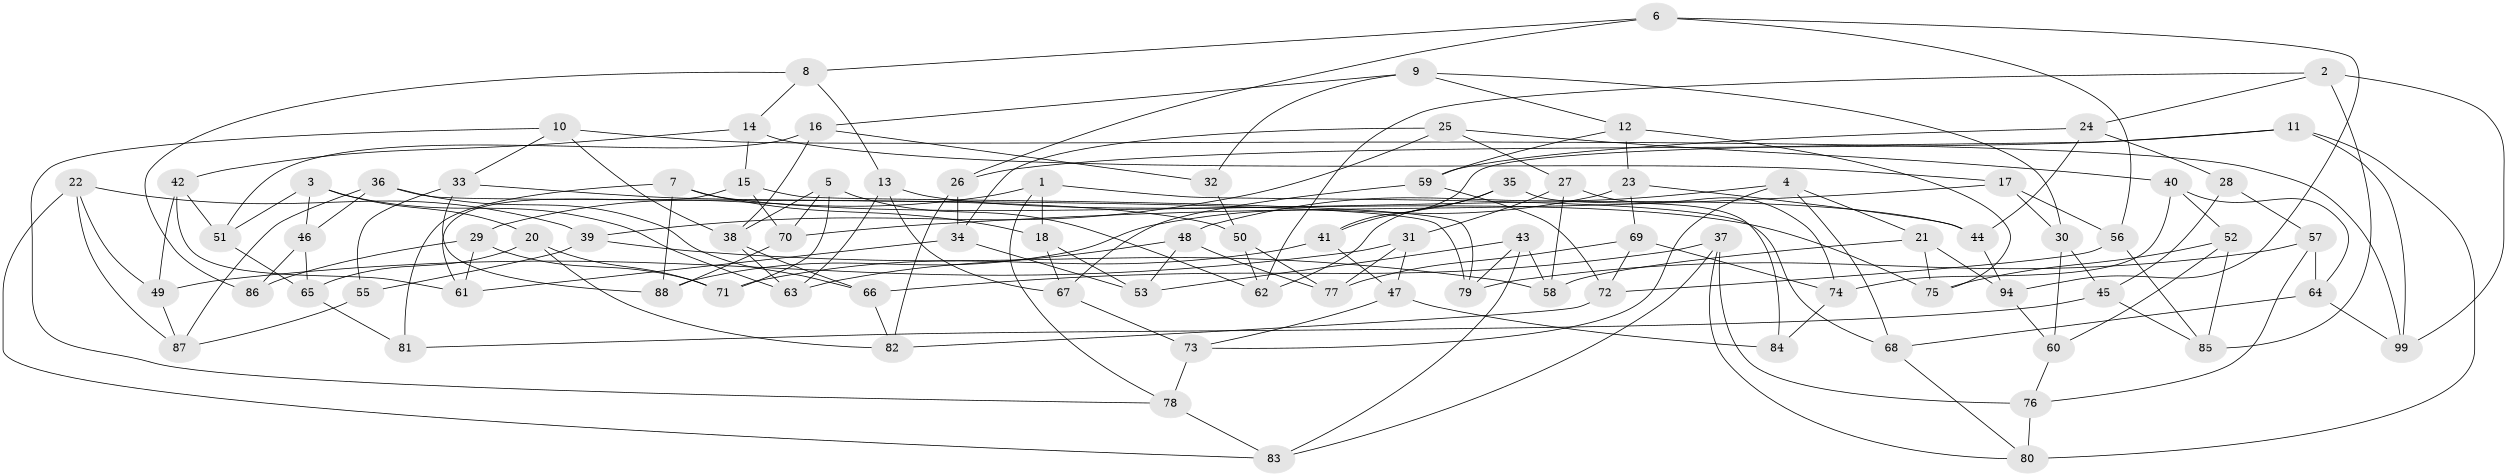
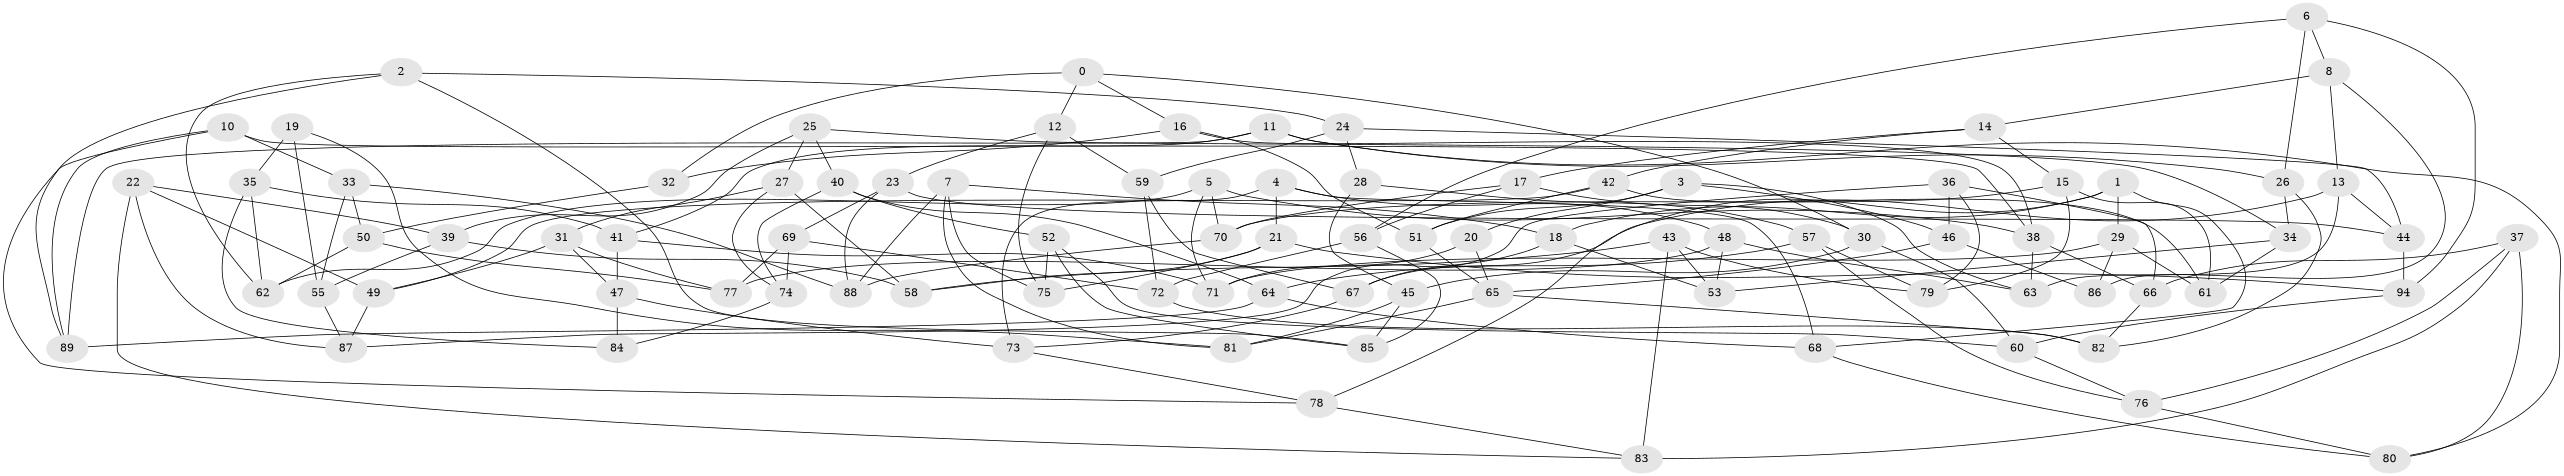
node "9": label "9" -> "0"
node "19": added
edge "20" -- "82": now "65" -- "82"
node "99": label "99" -> "89"
